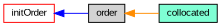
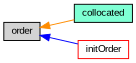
edge "order" -> "initOrder": reversed
